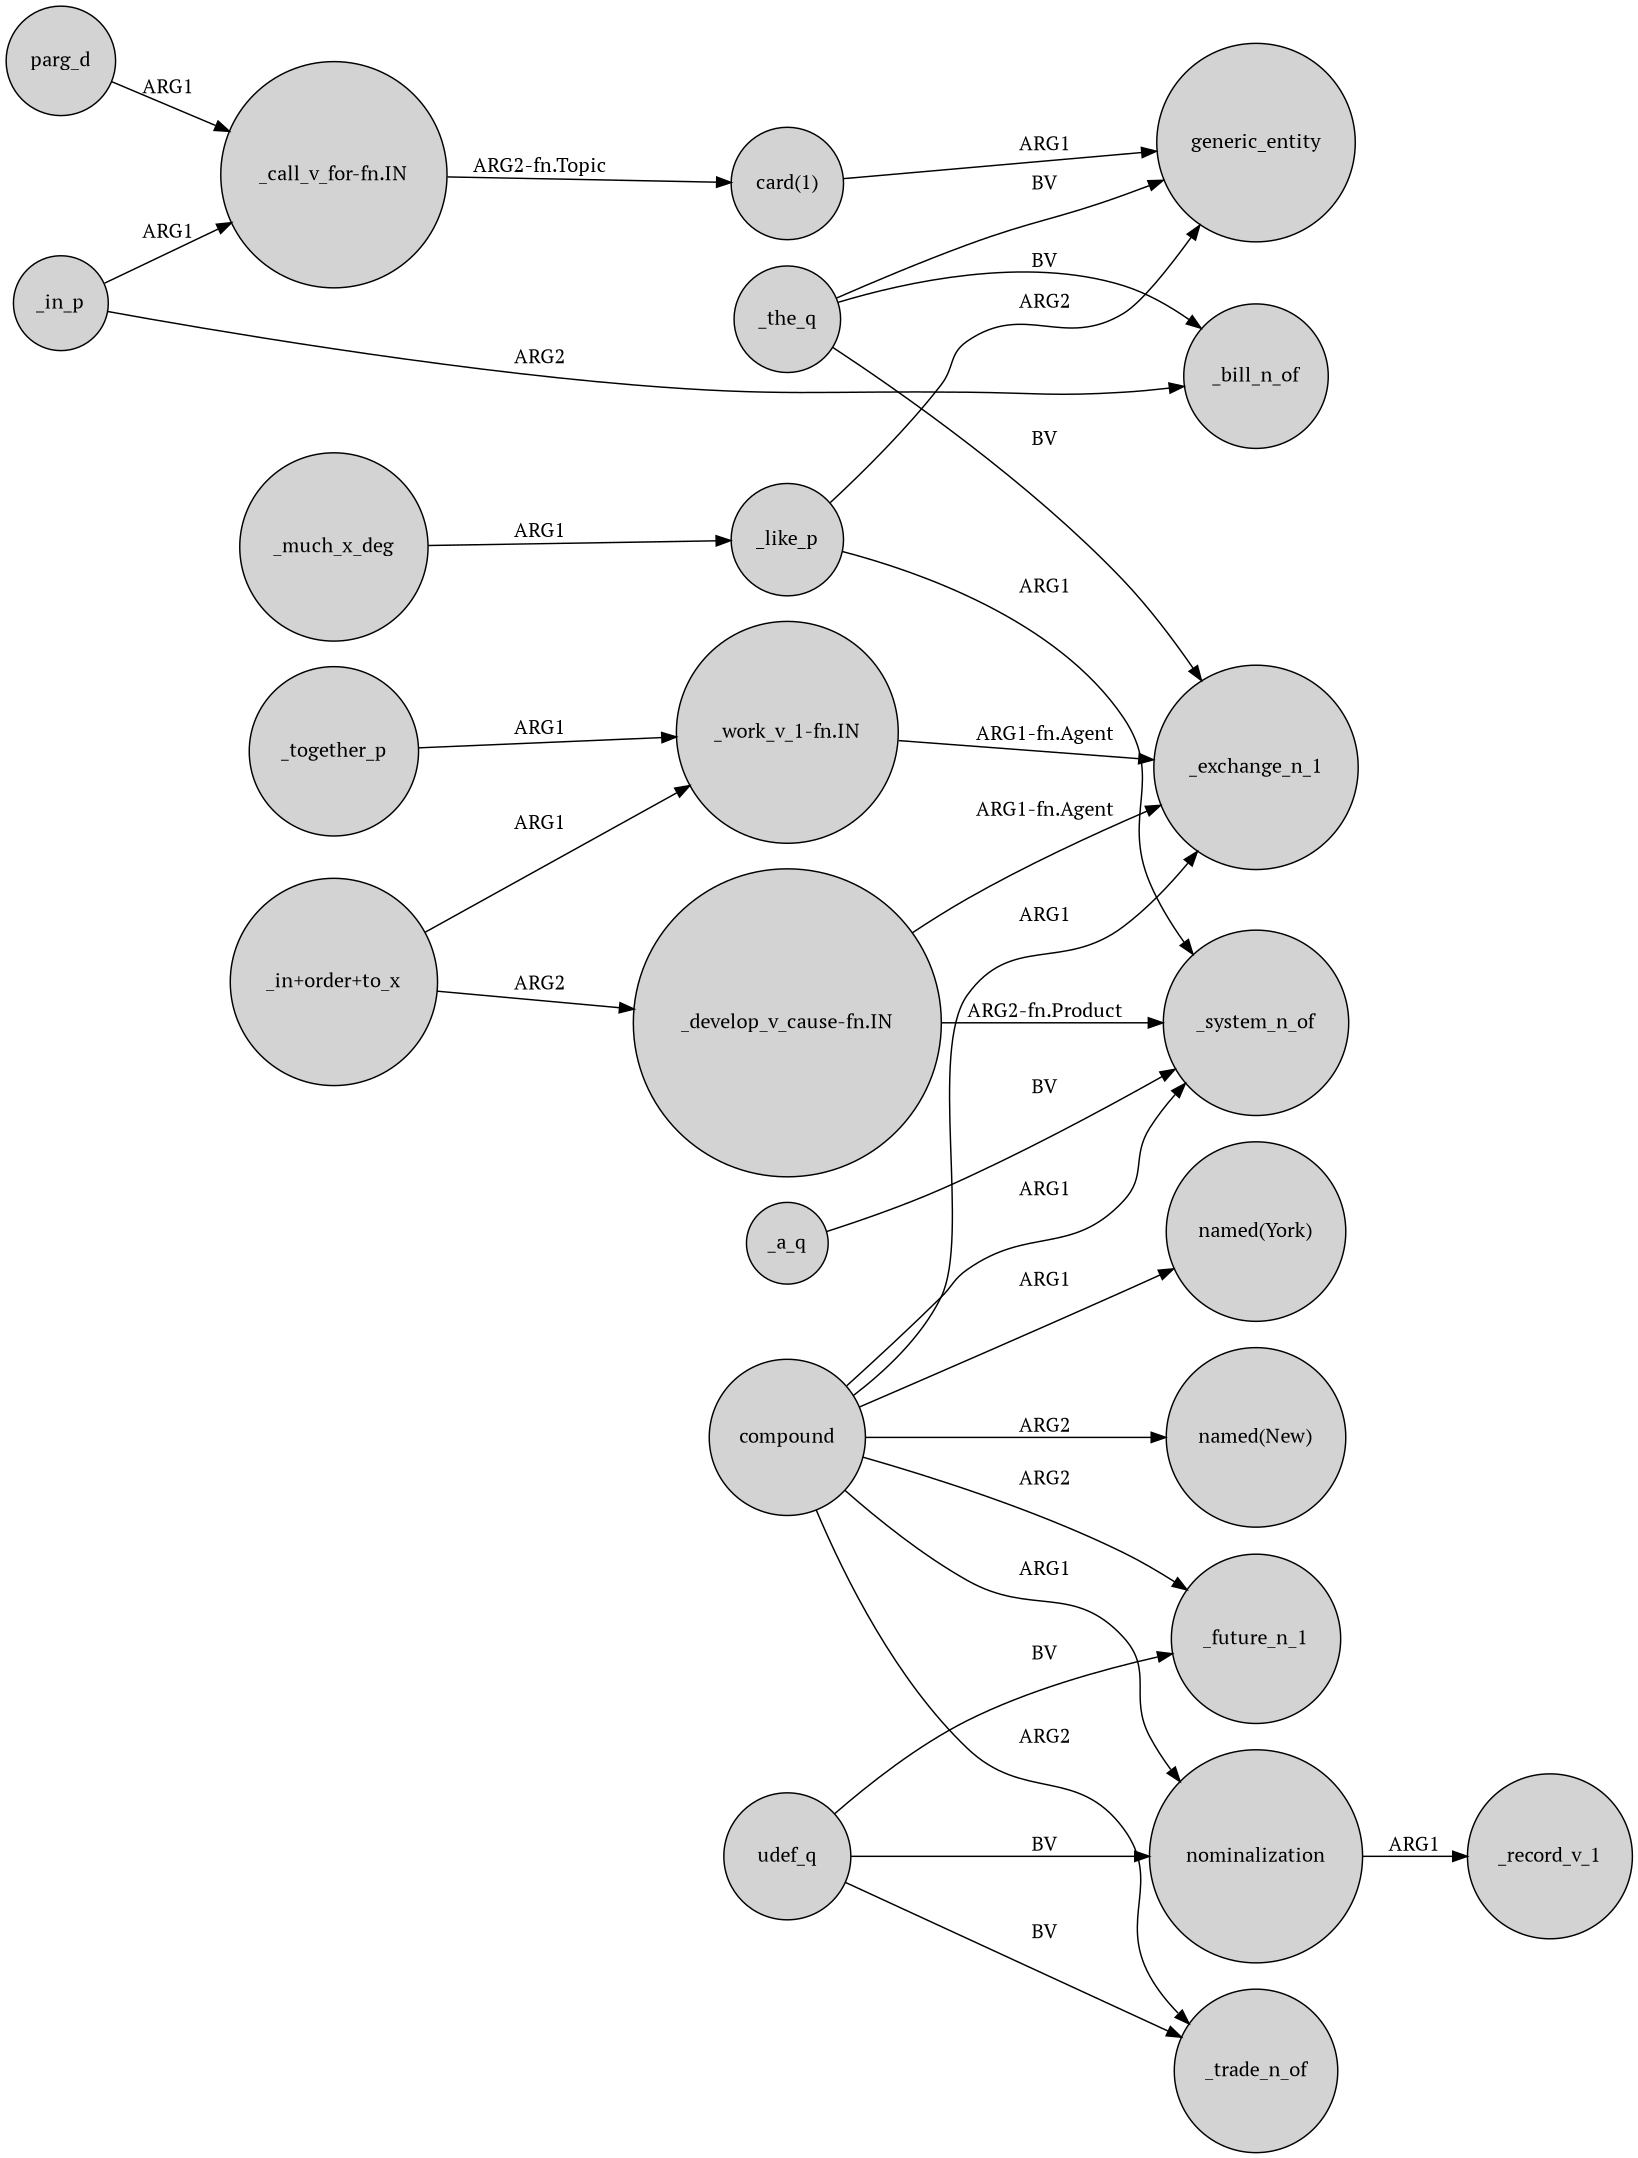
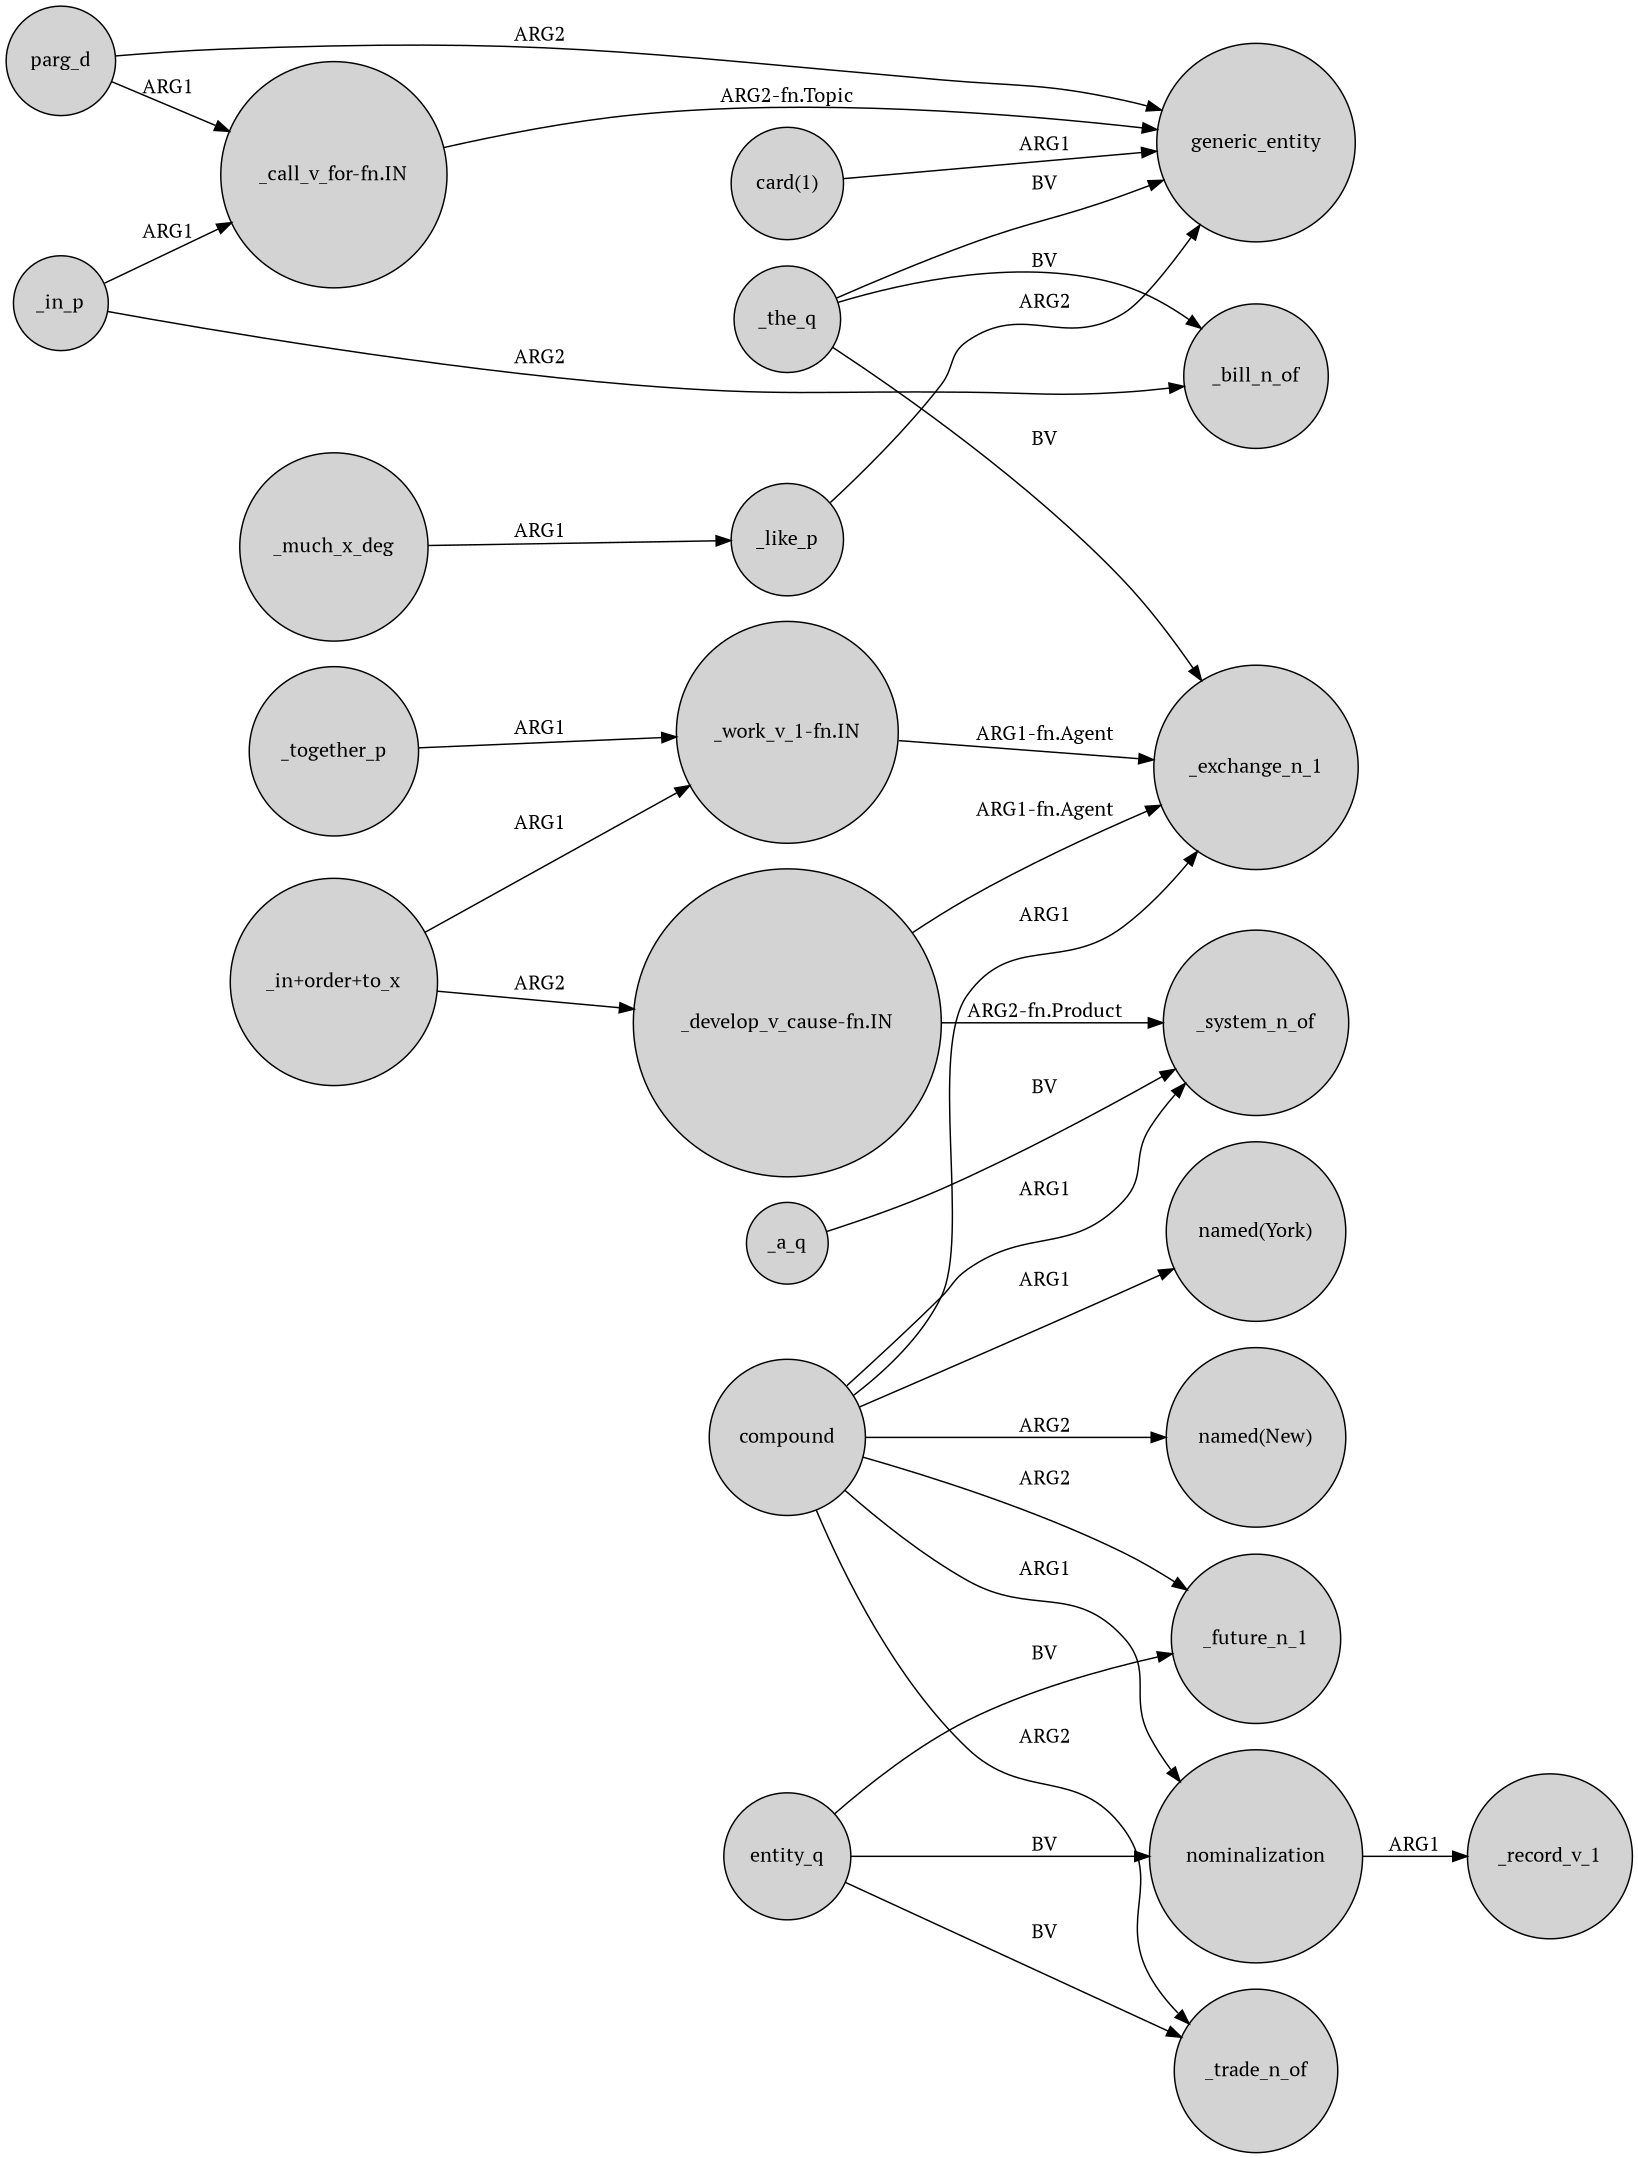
edge "parg_d" -> "generic_entity": added, label "ARG2"
edge "_call_v_for-fn.IN" -> "card(1)": now "_call_v_for-fn.IN" -> "generic_entity"
edge "_like_p" -> "_system_n_of": removed, label "ARG1"
node "udef_q": label "udef_q" -> "entity_q"
